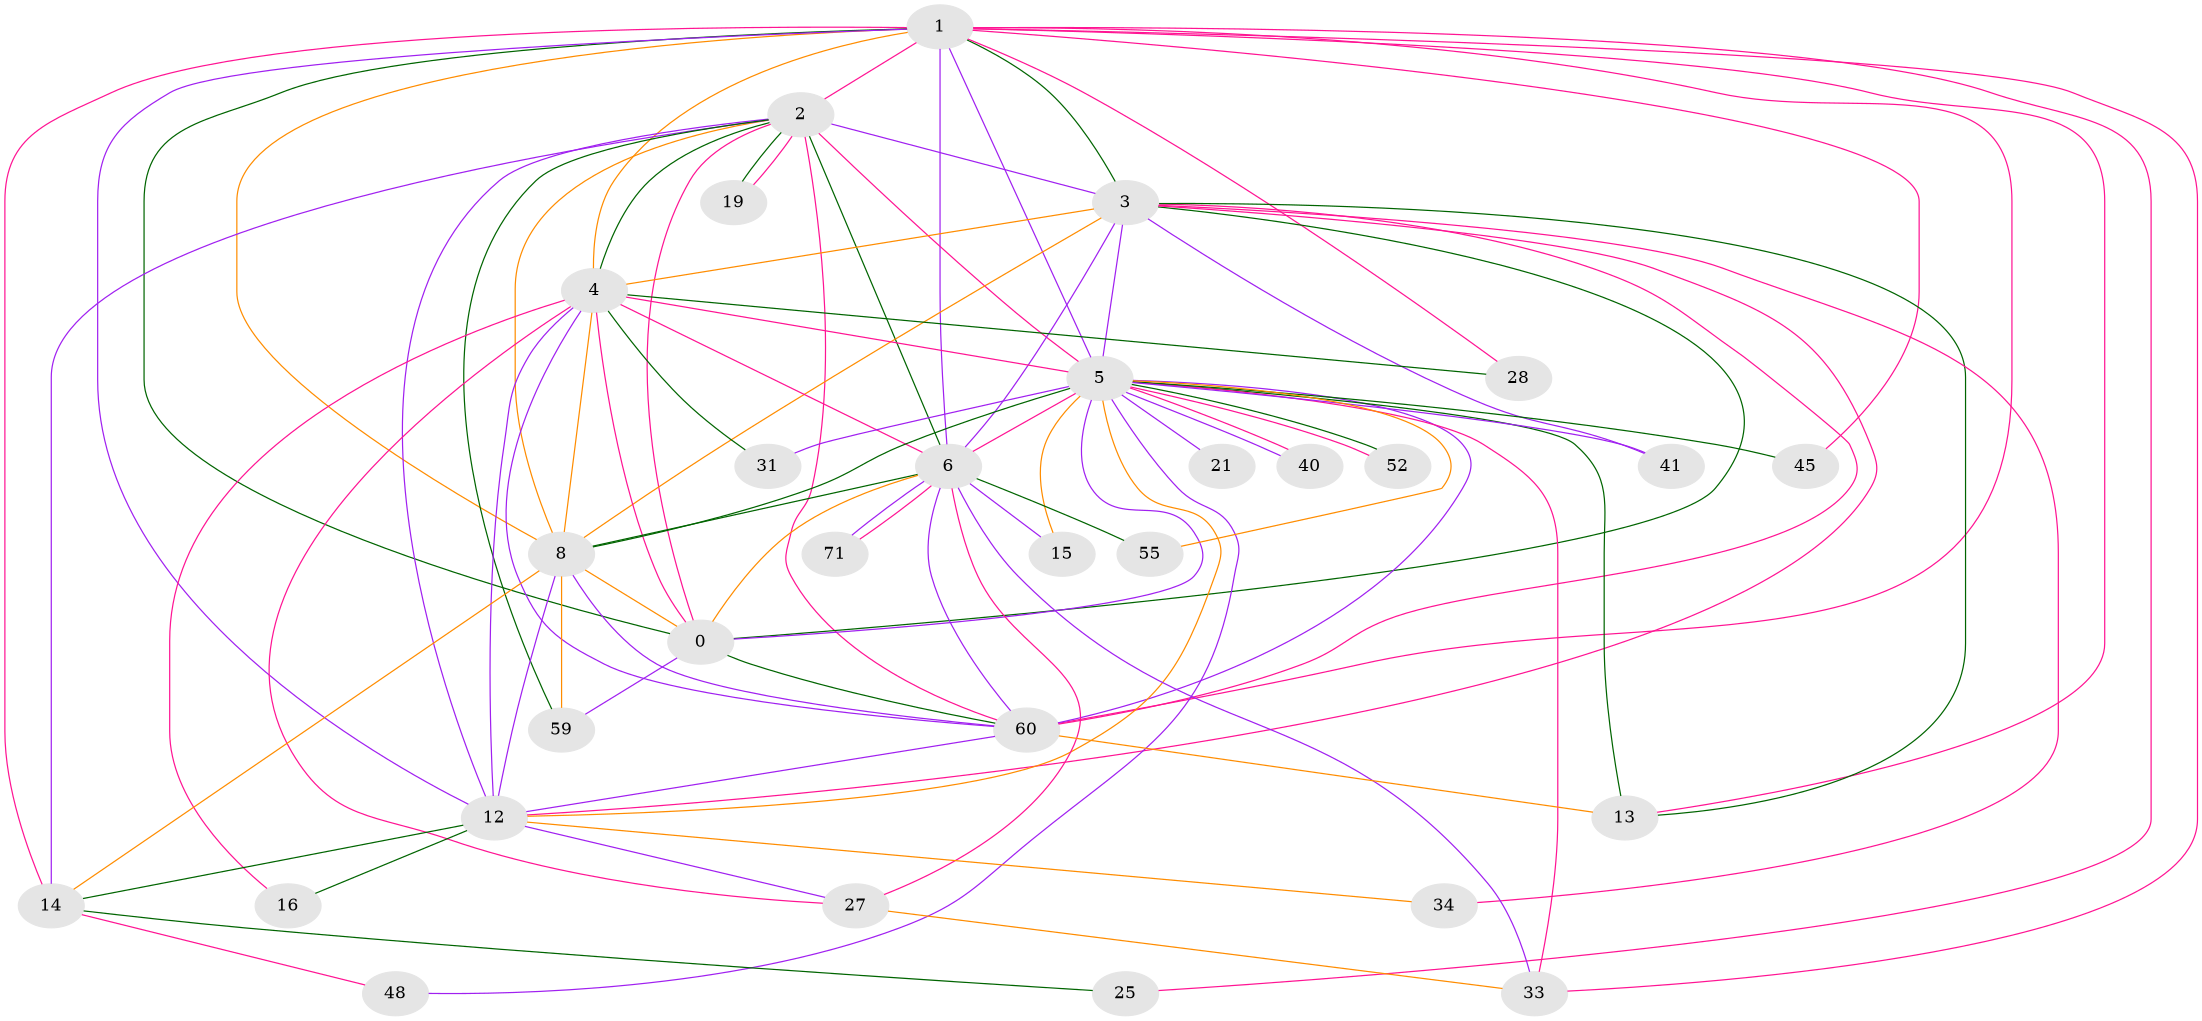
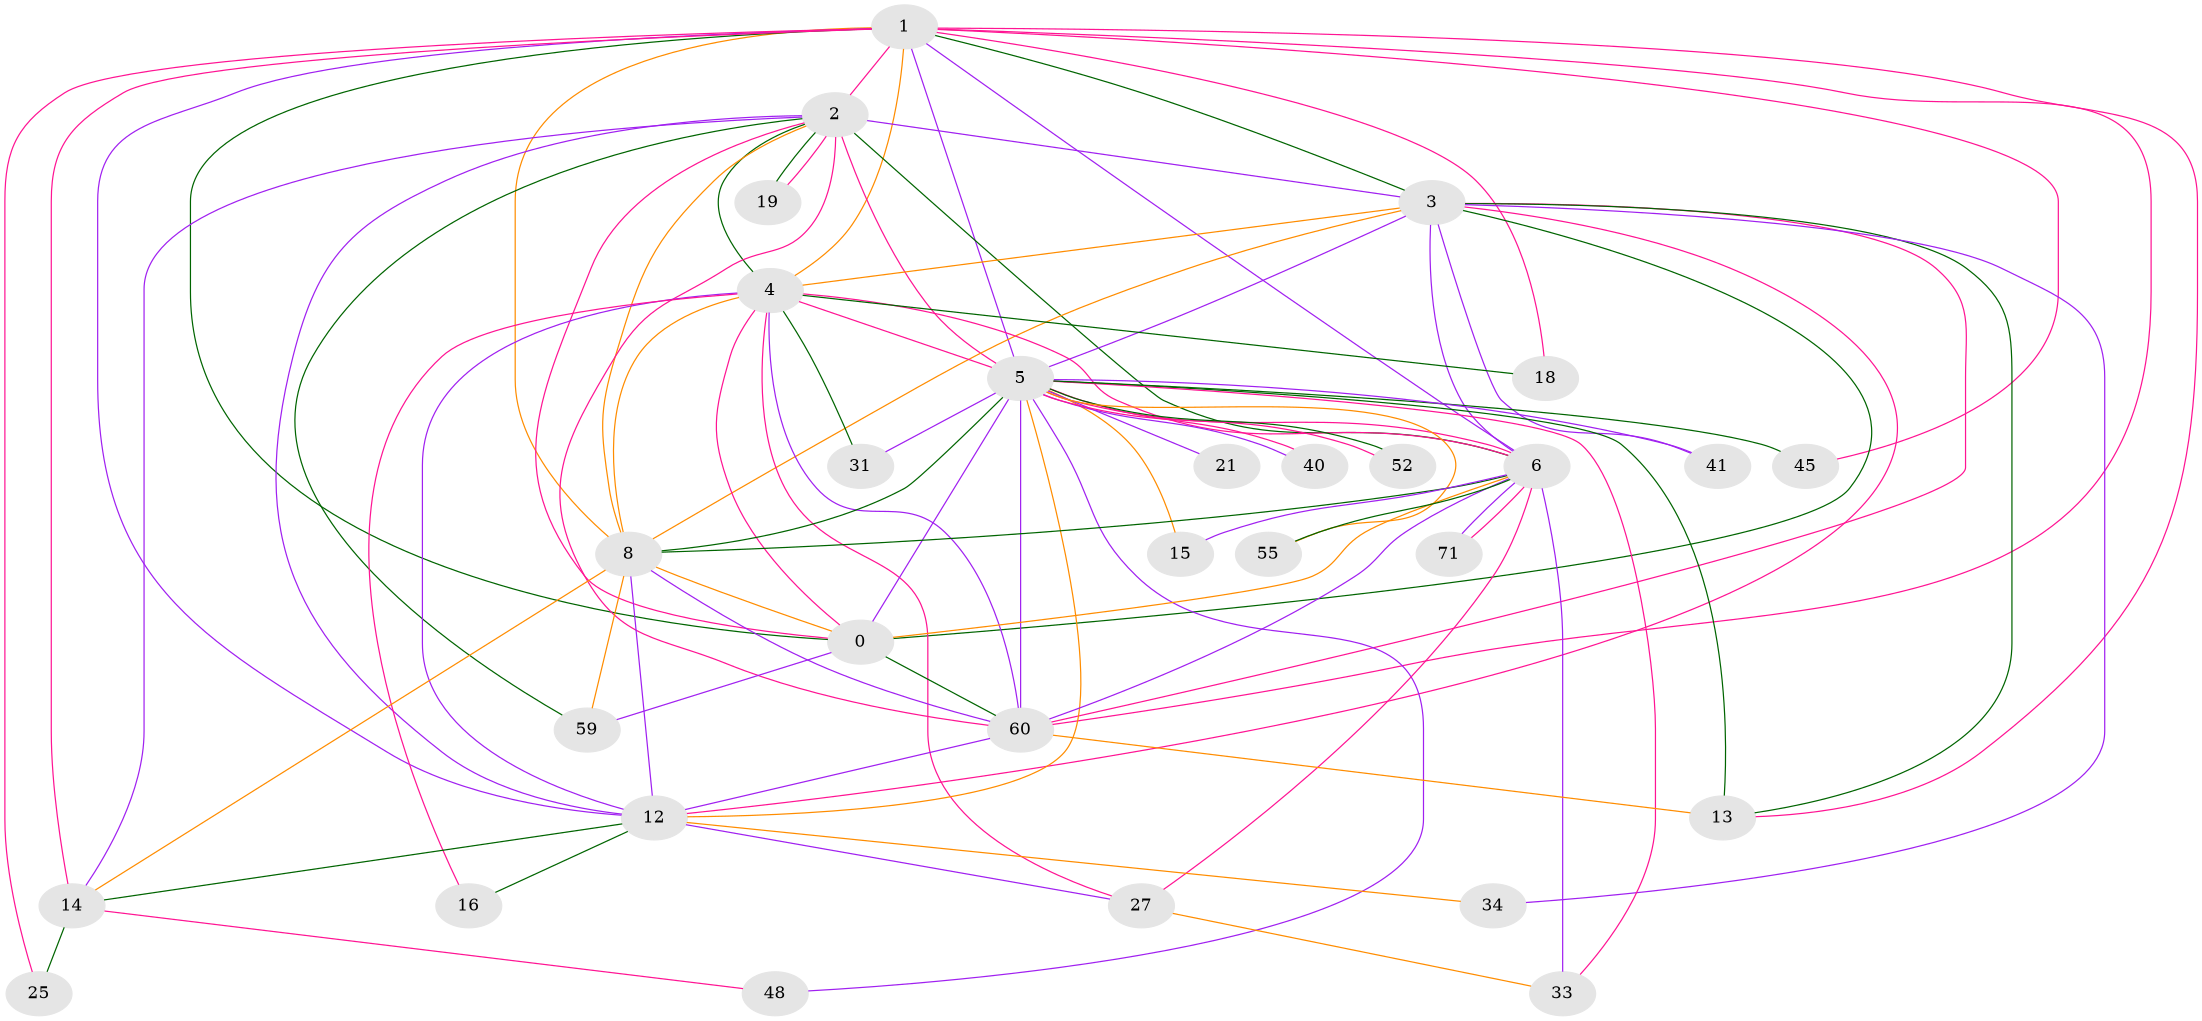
edge "1" -- "33": removed
node "28": label "28" -> "18"
edge "3" -- "34": color deeppink -> purple
